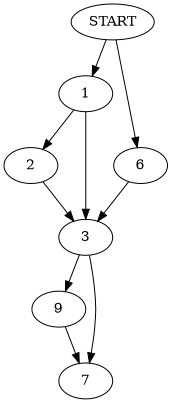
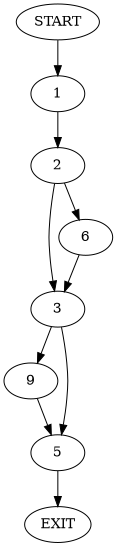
edge "START" -> "6": now "2" -> "6"
edge "1" -> "3": removed
node "7": label "7" -> "5"
node "EXIT": added
